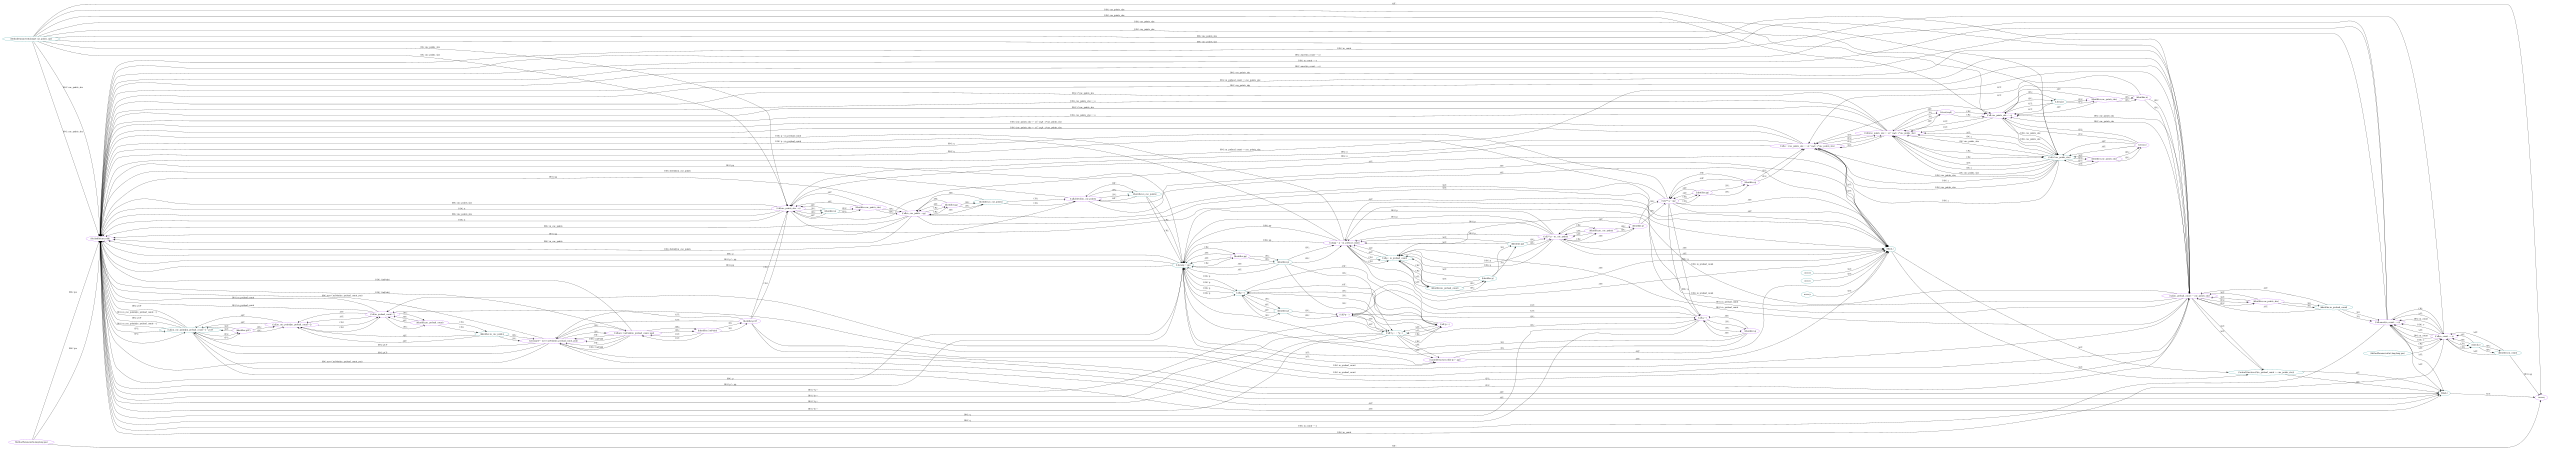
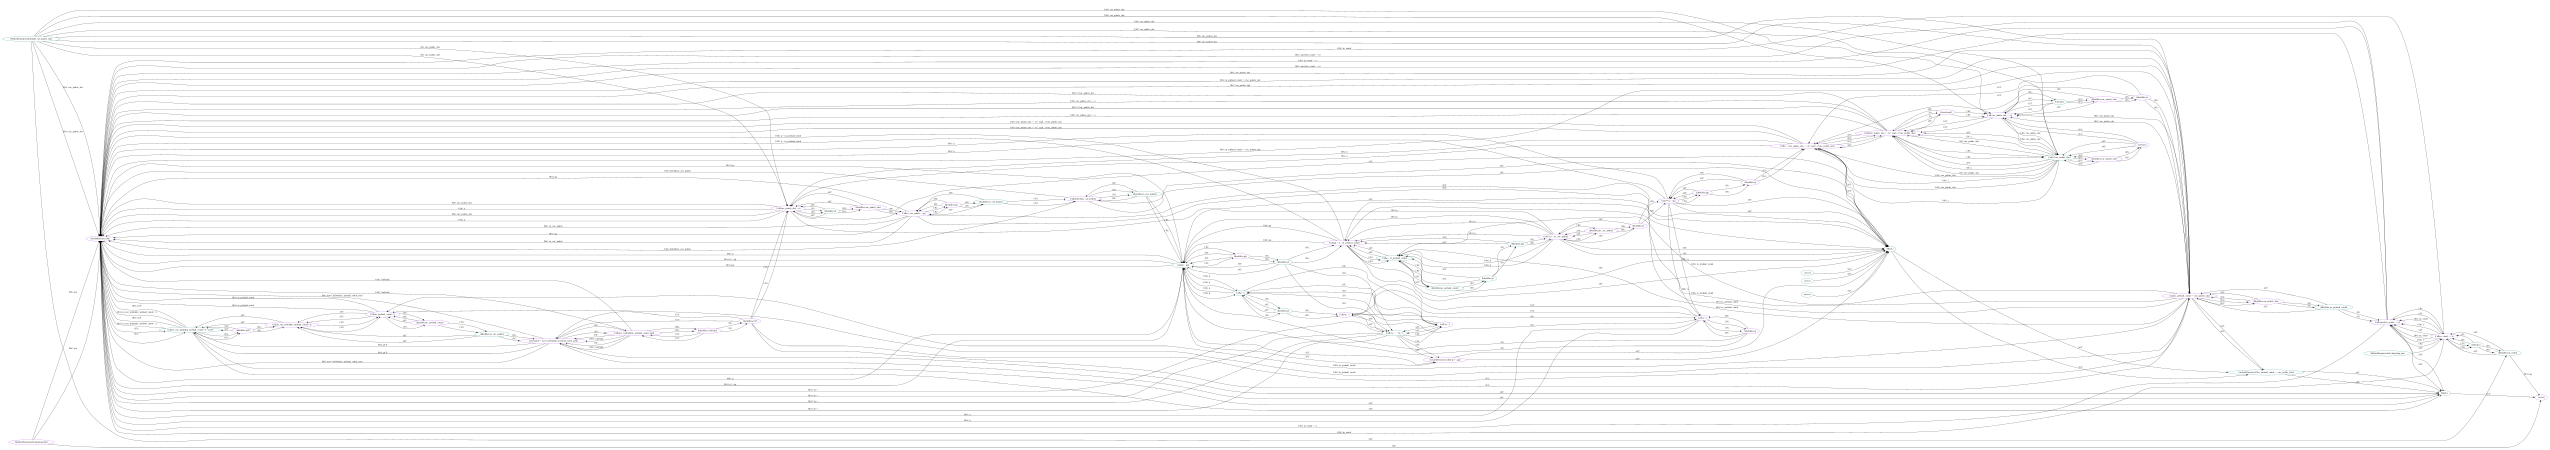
edge "(MethodParameterIn,long& cue_points_size)" -> "1000103": now "(MethodParameterIn,long& cue_points_size)" -> "(Identifier,m_count)"
node "(Literal,p != pp)": label "(Literal,p != pp)" -> "(Call,p != pp)"
